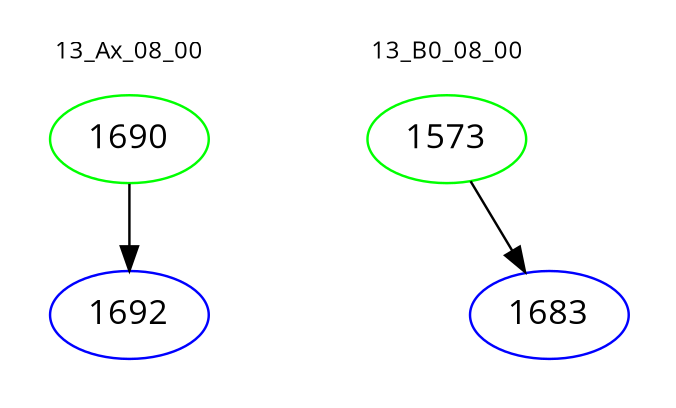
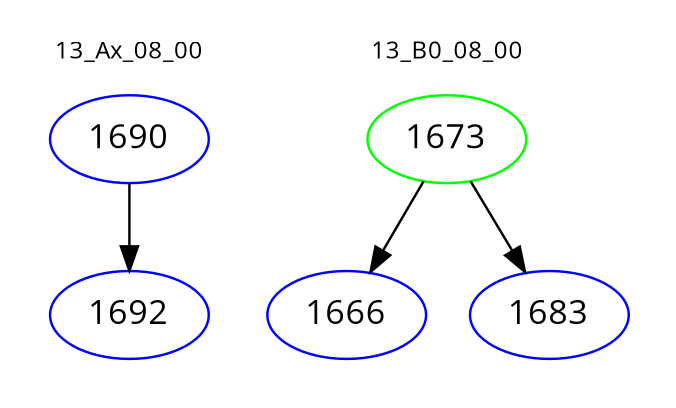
node "1690": color green -> blue
node "1573": label "1573" -> "1673"
node "1666": added
